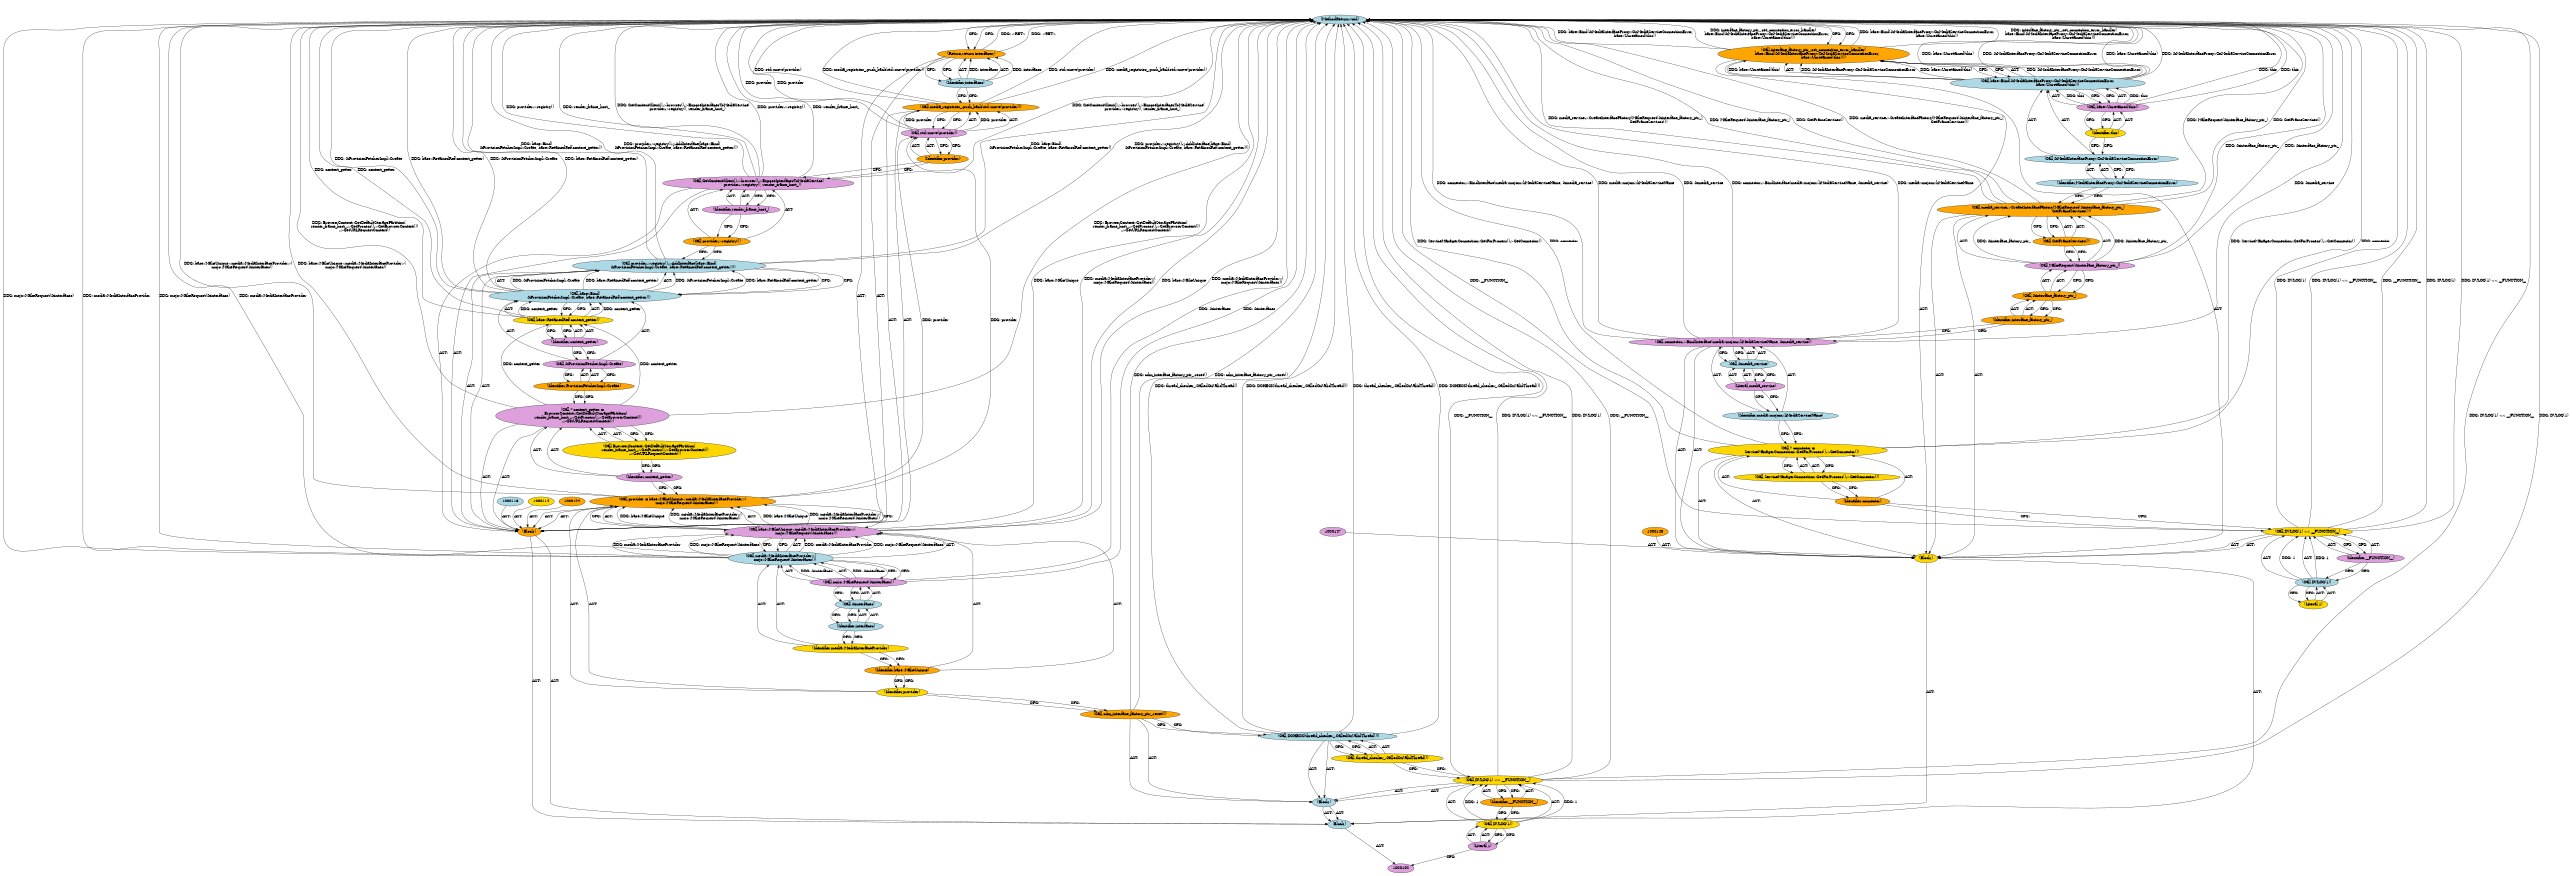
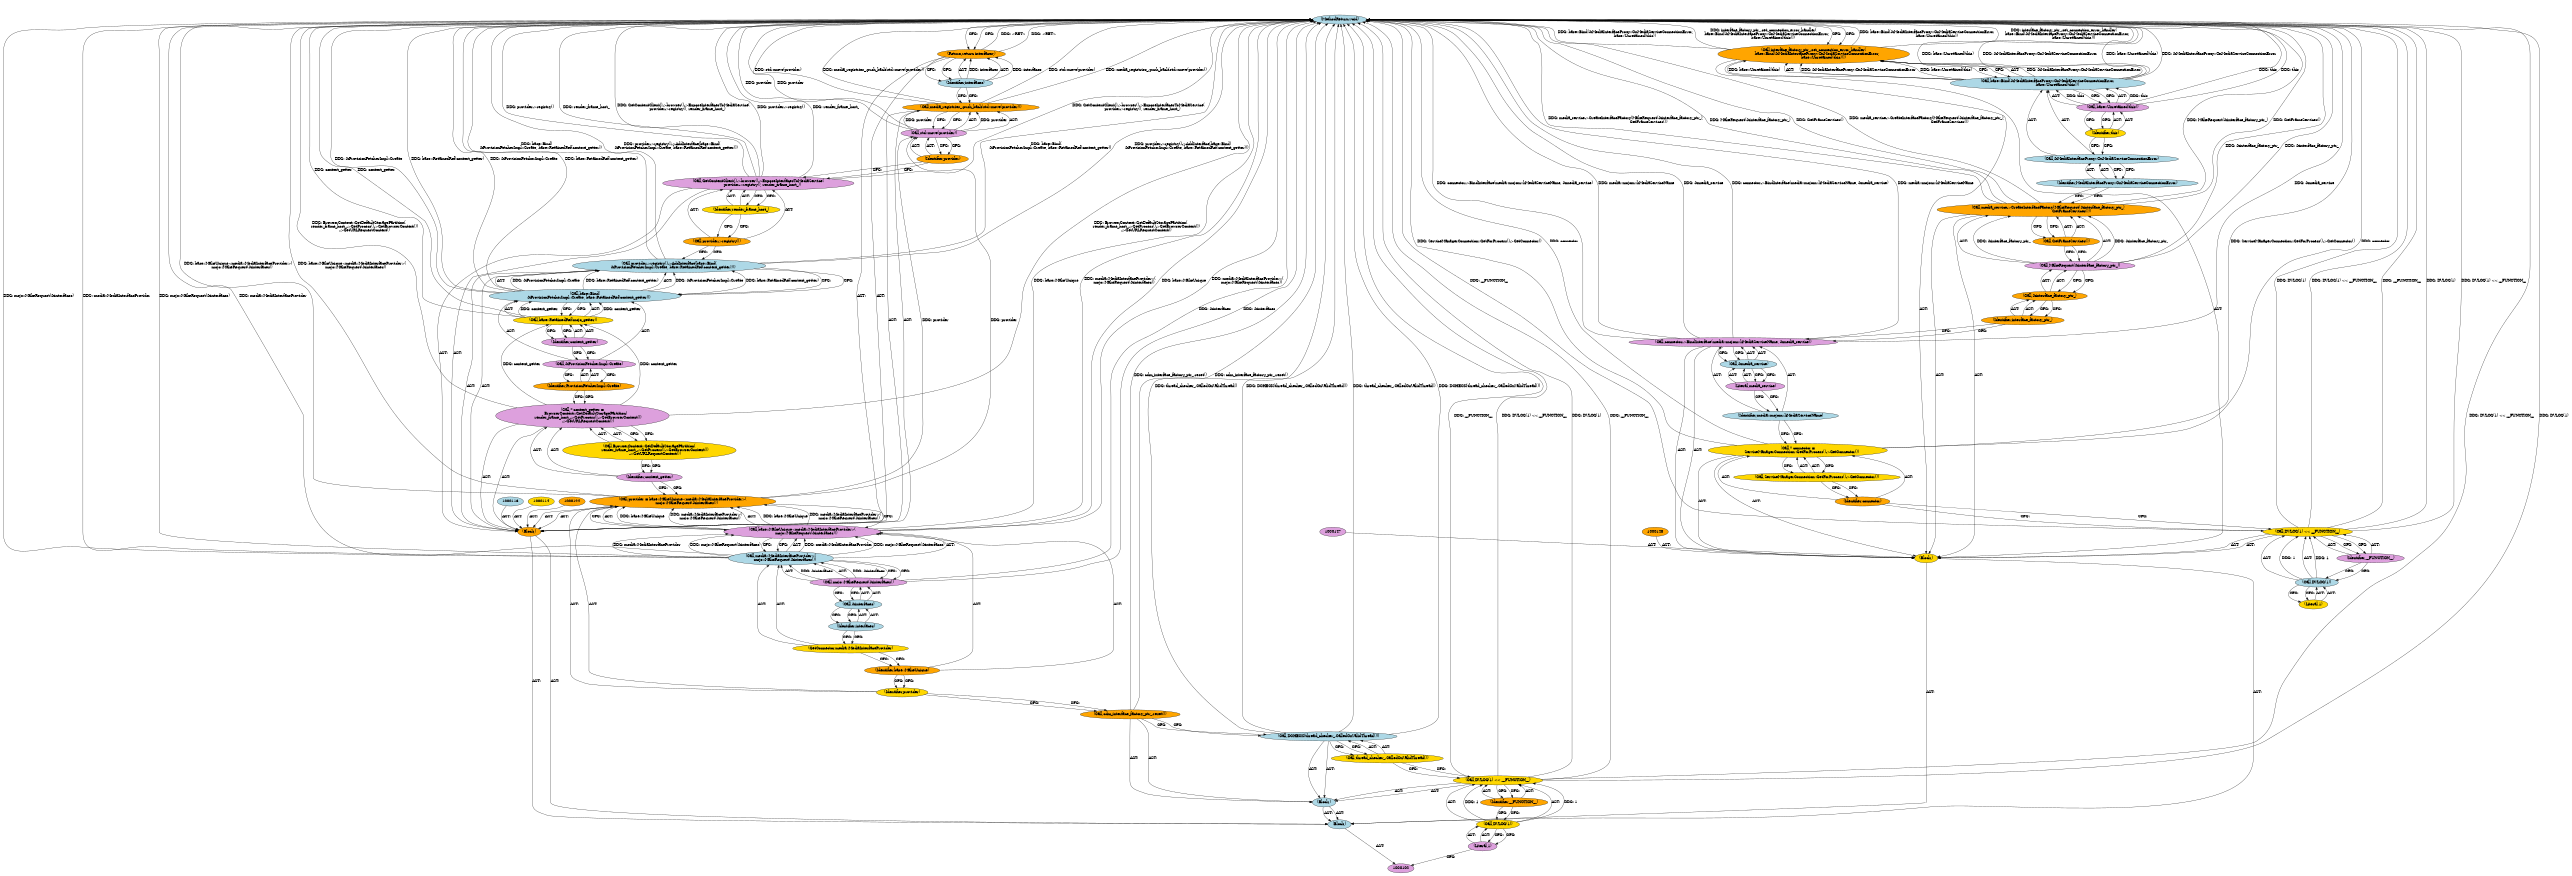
node "(Identifier,render_frame_host_)": fillcolor plum -> gold
node "(Call,base::RetainedRef(context_getter))": label "(Call,base::RetainedRef(context_getter))" -> "(Call,base::RetainedRef(mojo_getter))"
node "(Identifier,media::MediaInterfaceProvider)": label "(Identifier,media::MediaInterfaceProvider)" -> "(GetConnector,media::MediaInterfaceProvider)"
